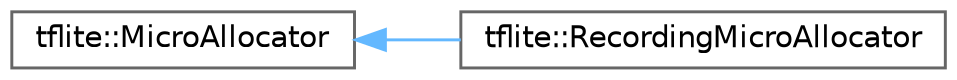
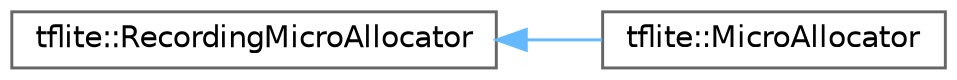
edge "tflite::RecordingMicroAllocator" -> "tflite::MicroAllocator": reversed
